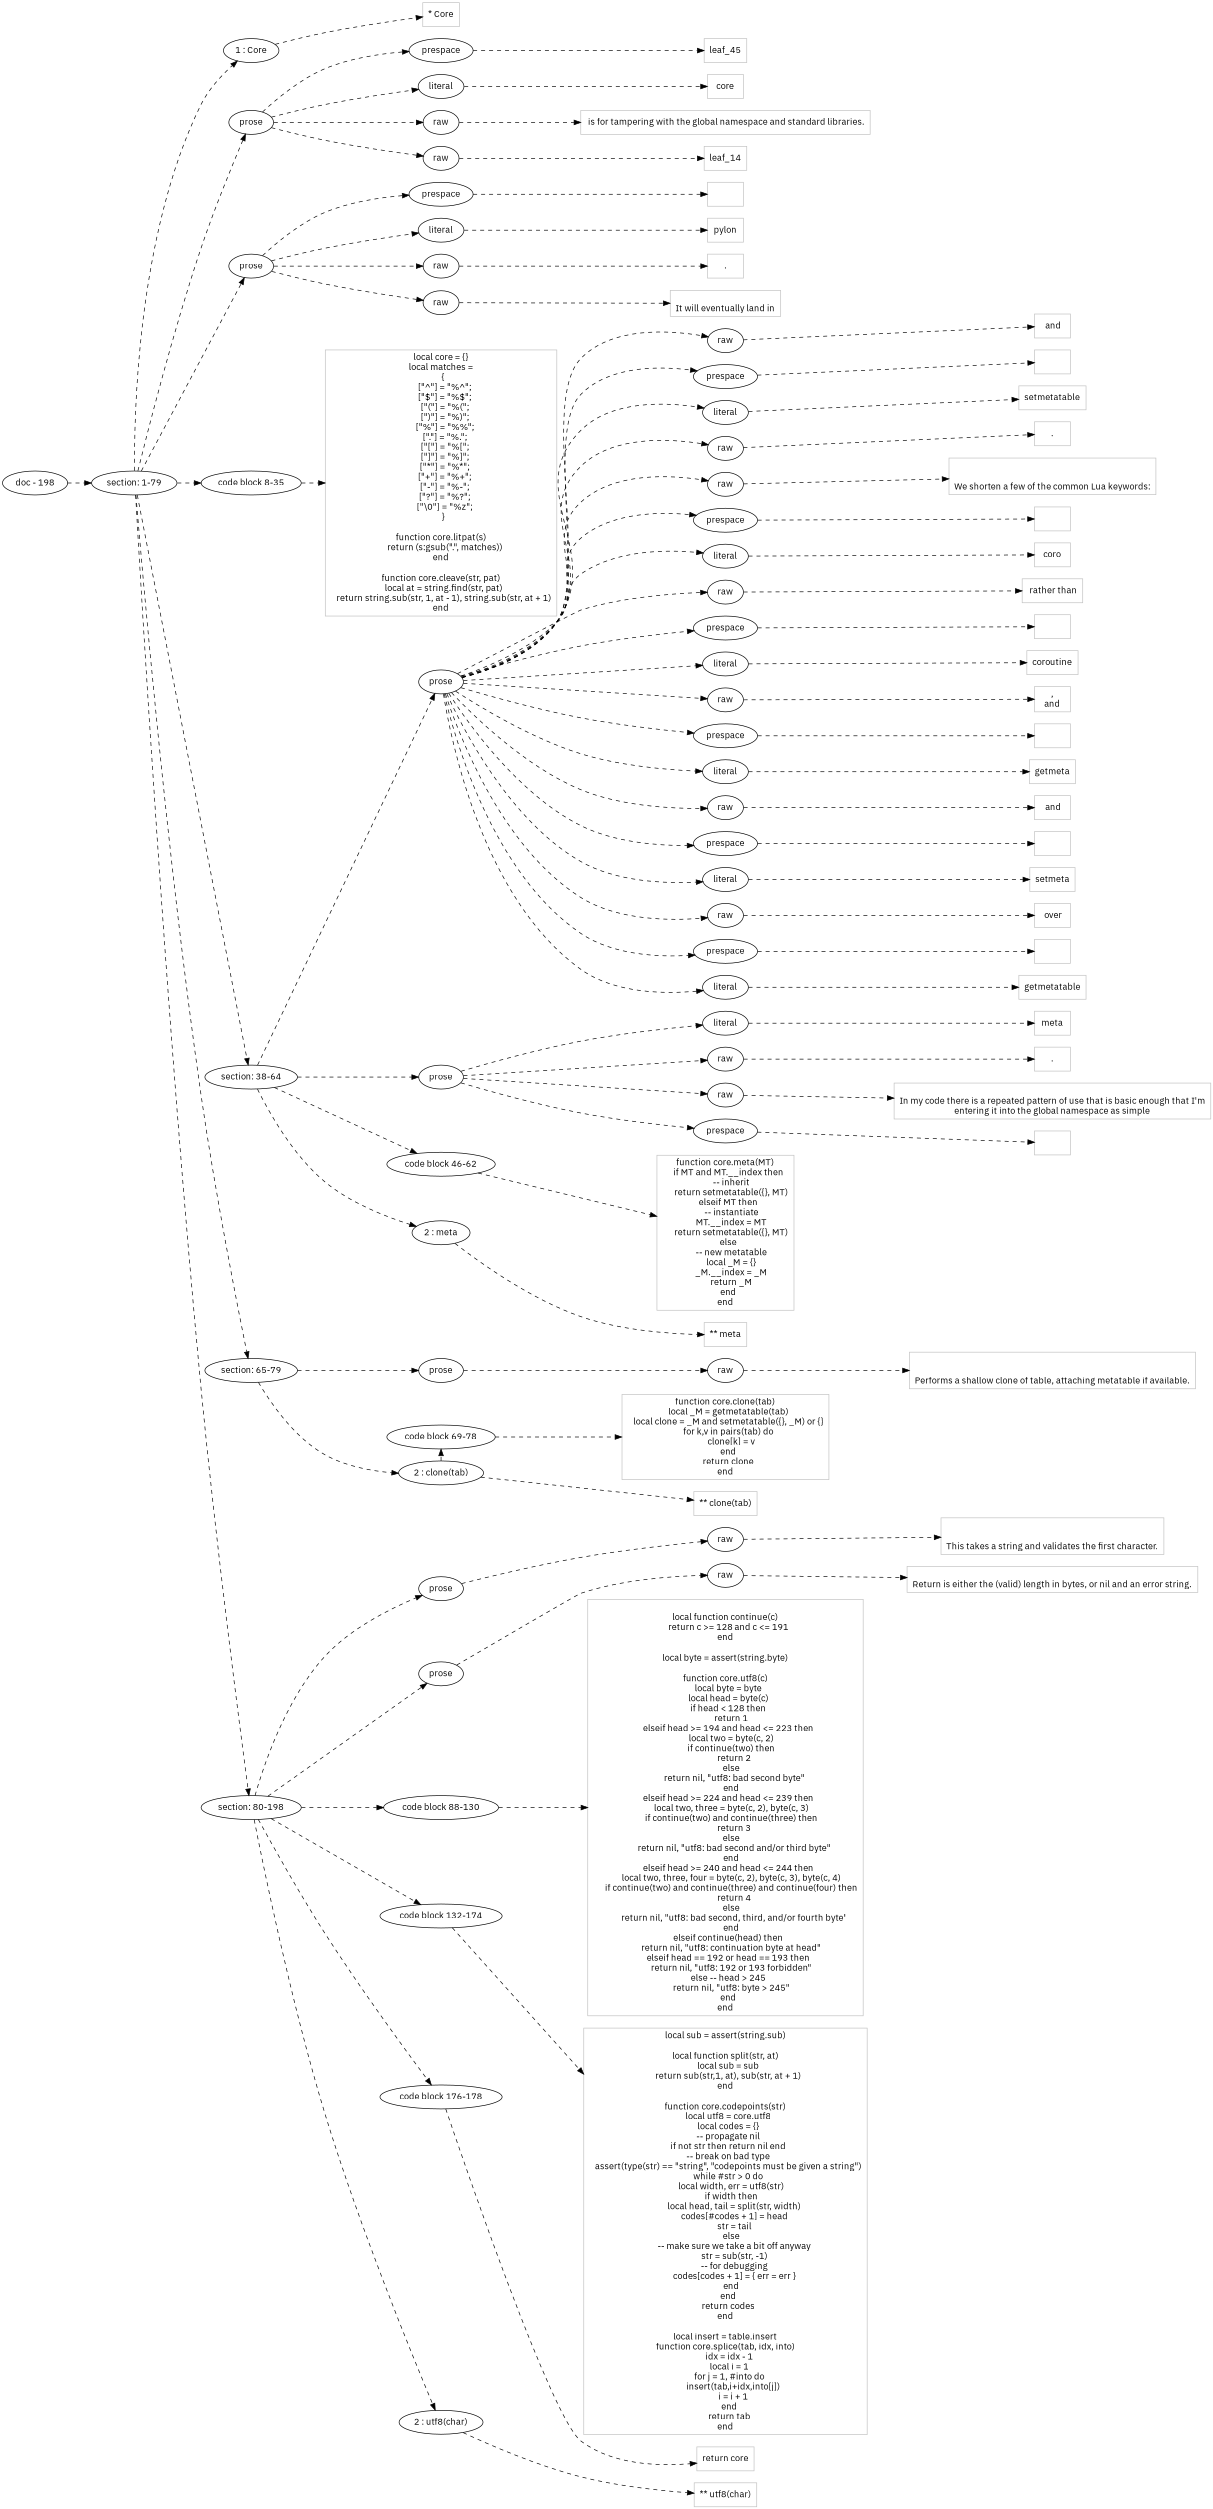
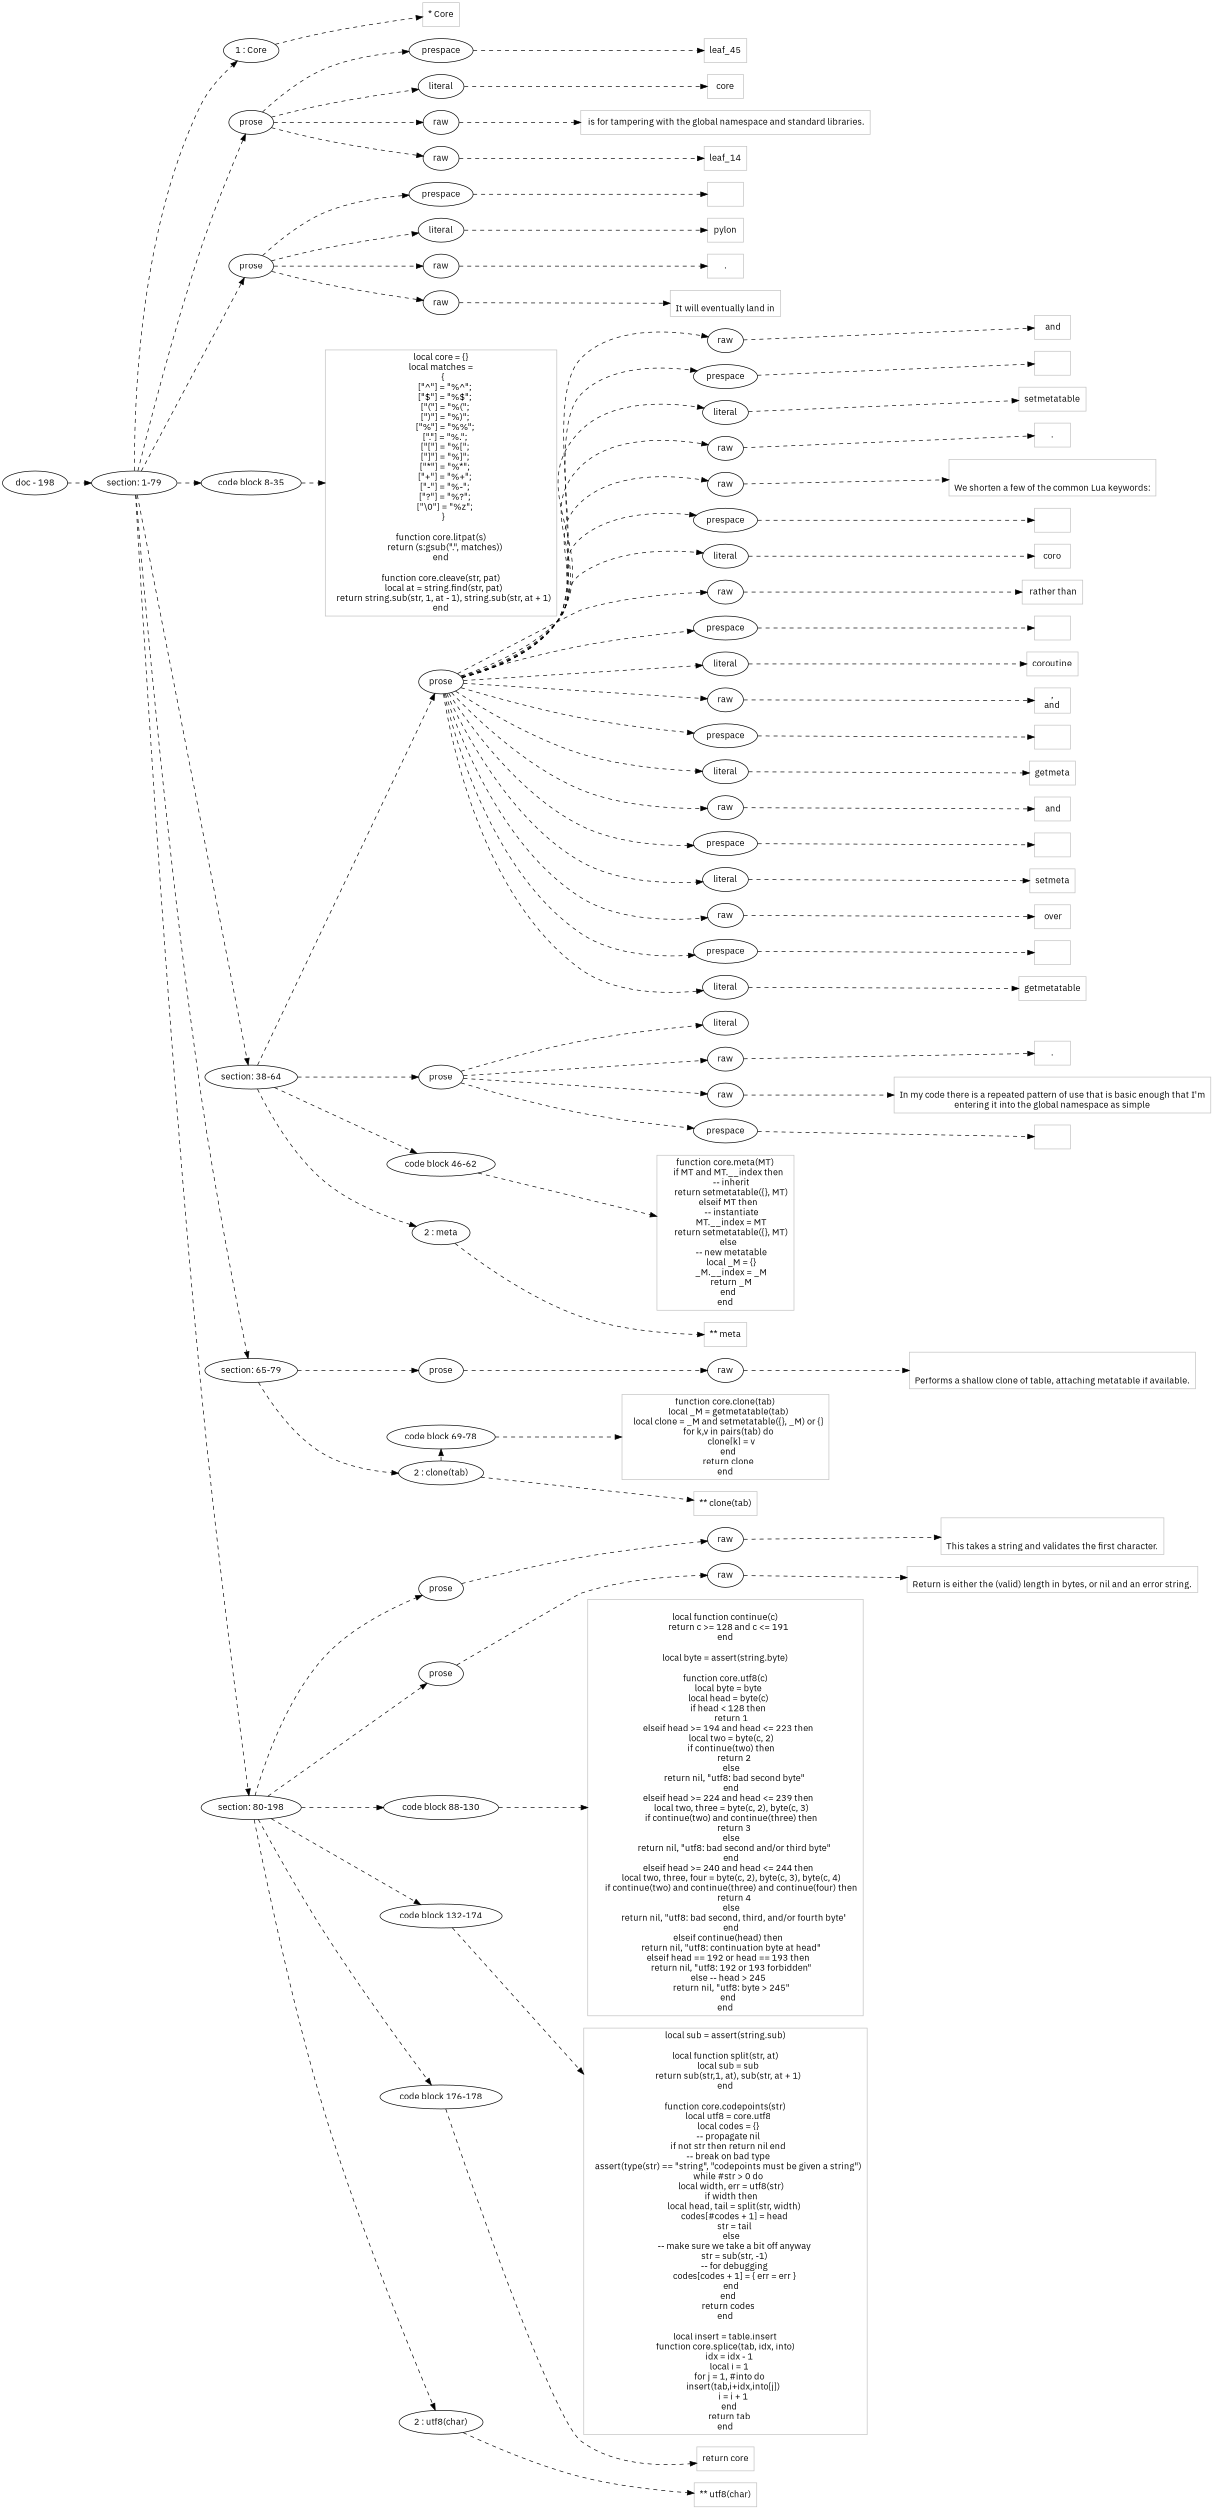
node "meta": removed
